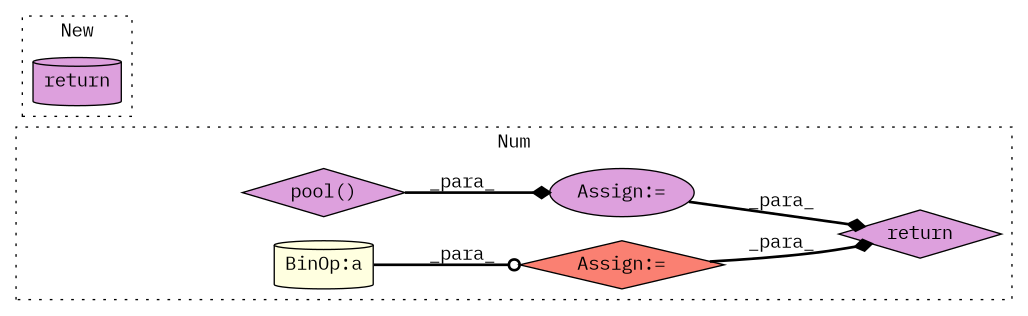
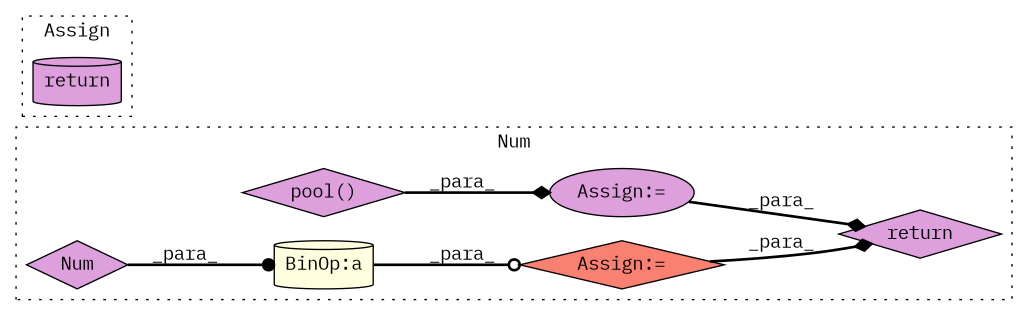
cluster "New": label "New" -> "Assign"
node "Num": added
